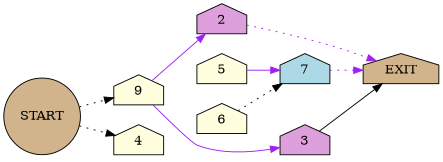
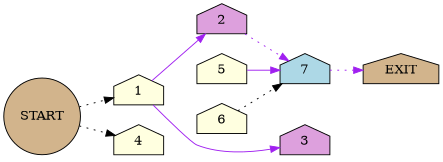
edge "2" -> "EXIT": now "2" -> "7"
node "9": label "9" -> "1"
edge "3" -> "EXIT": removed
